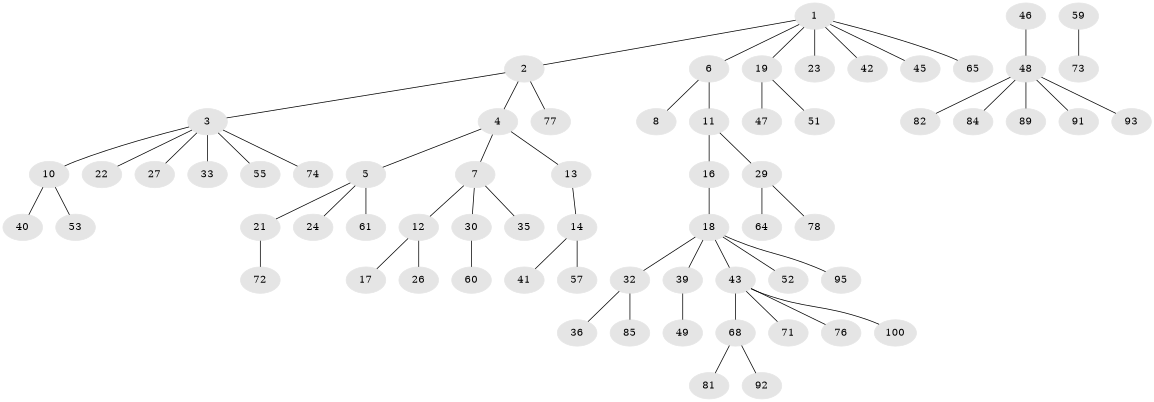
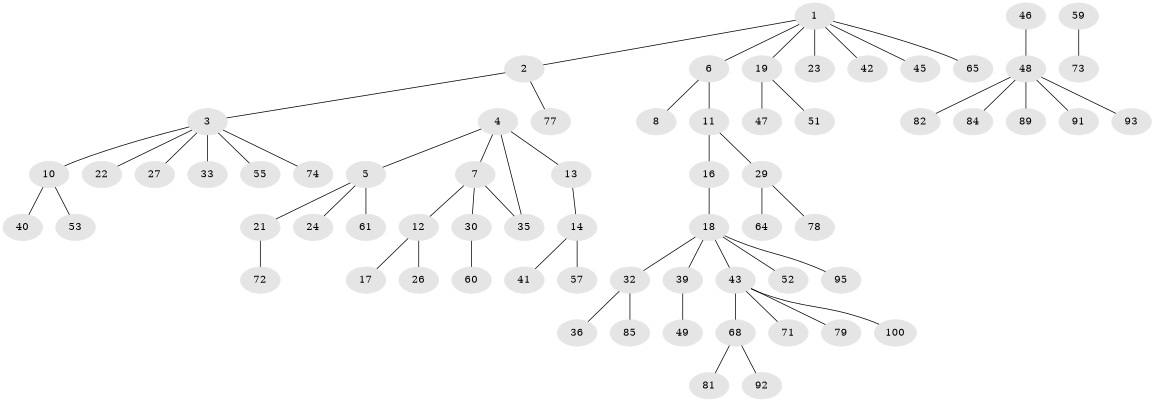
edge "2" -- "4": now "35" -- "4"
node "76": label "76" -> "79"
